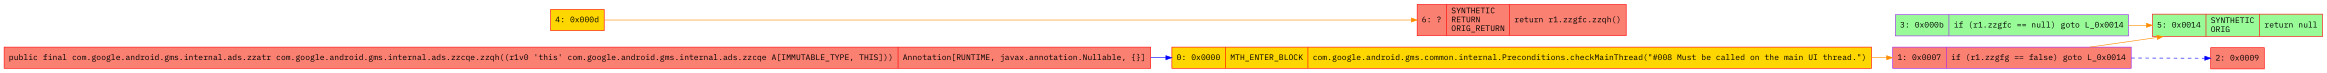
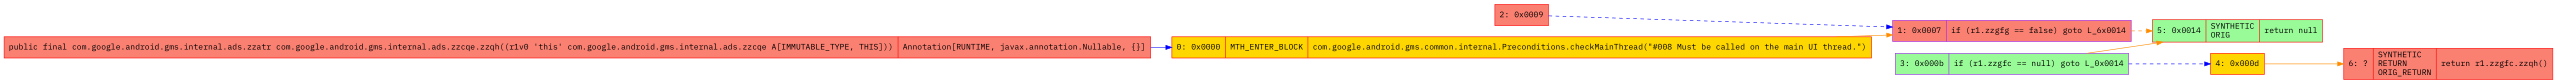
edge "1: 0x0007" -> "5: 0x0014": style solid -> dashed
node "1: 0x0007": text "if (r1.zzgfg == false) goto L_0x0014" -> "if (r1.zzgfg == false) goto L_6x0014"
edge "1: 0x0007" -> "2: 0x0009": reversed
edge "3: 0x000b" -> "4: 0x000d": added
